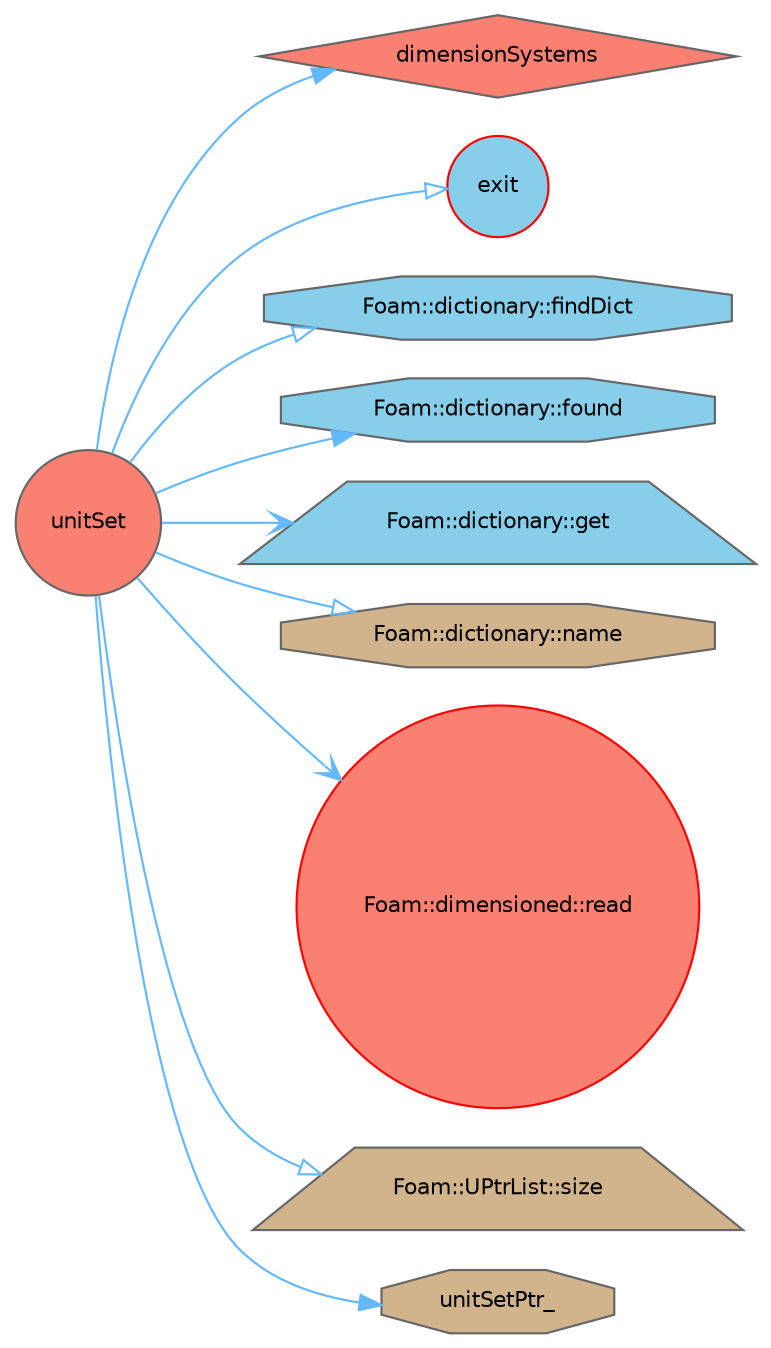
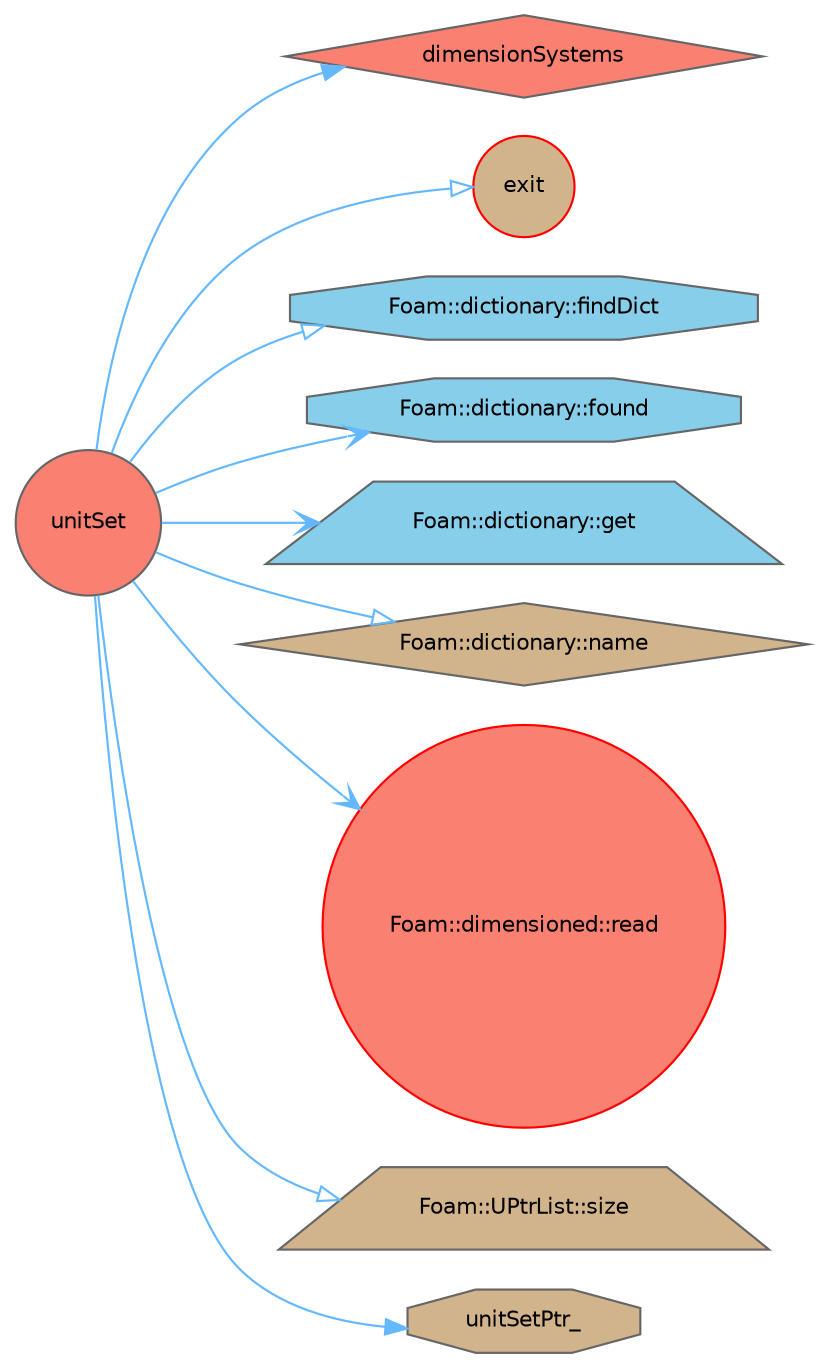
node "exit": fillcolor skyblue -> tan
edge "unitSet" -> "Foam::dictionary::found": arrowhead normal -> vee
node "Foam::dictionary::name": shape octagon -> diamond
